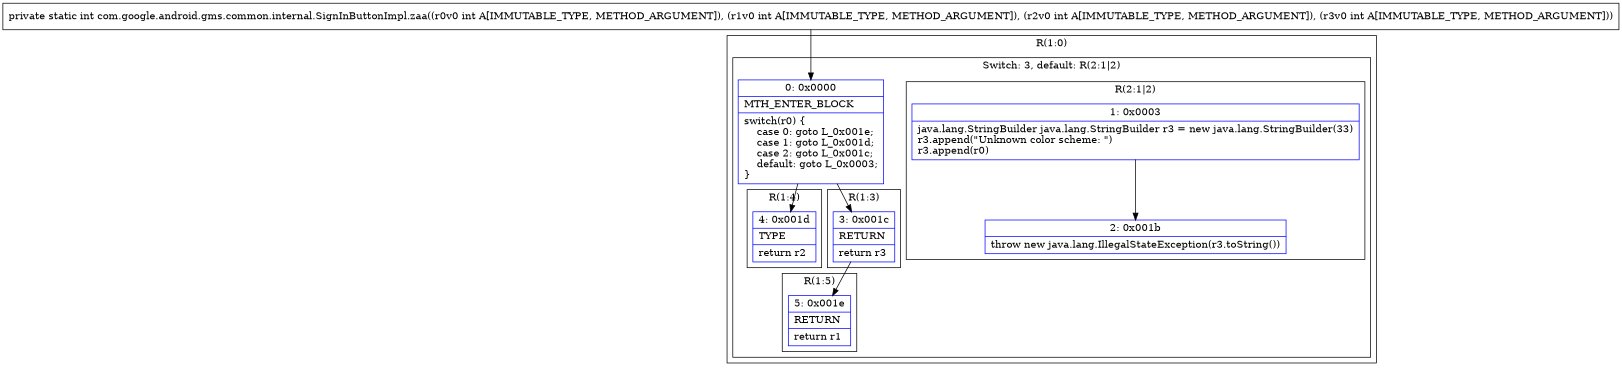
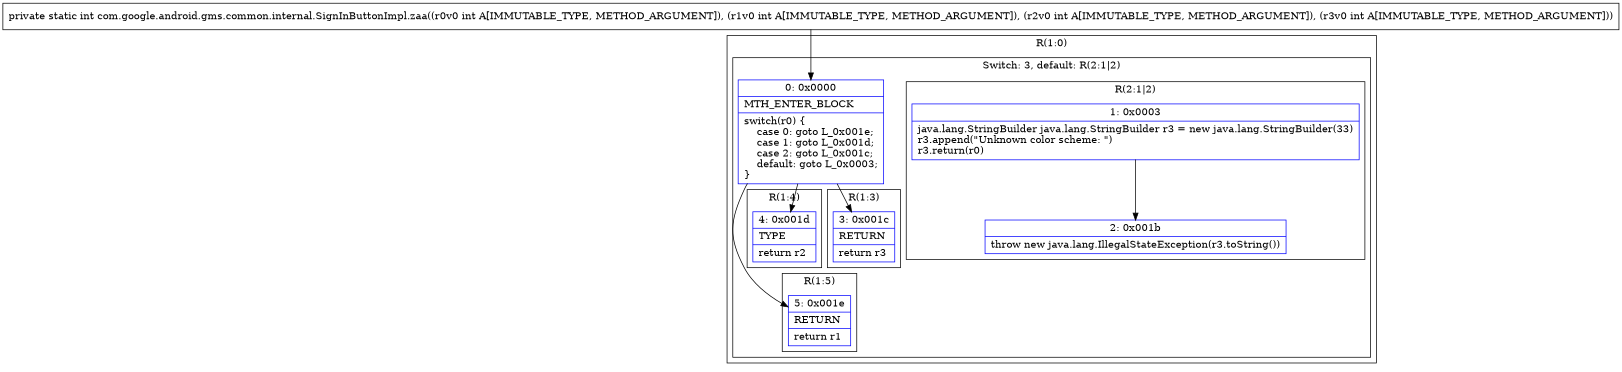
node "1: 0x0003": text "r3.append(r0)" -> "r3.return(r0)"
edge "3: 0x001c" -> "5: 0x001e": now "0: 0x0000" -> "5: 0x001e"
